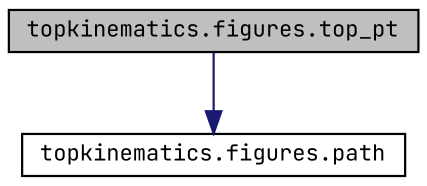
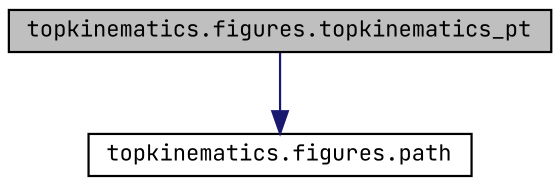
node "topkinematics.figures.top_pt": label "topkinematics.figures.top_pt" -> "topkinematics.figures.topkinematics_pt"
